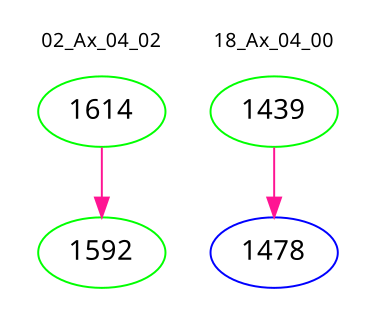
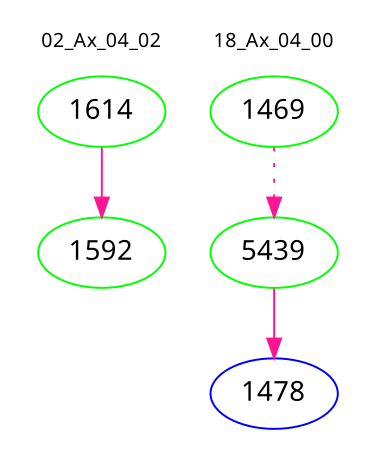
node "1439": label "1439" -> "5439"
node "1469": added
